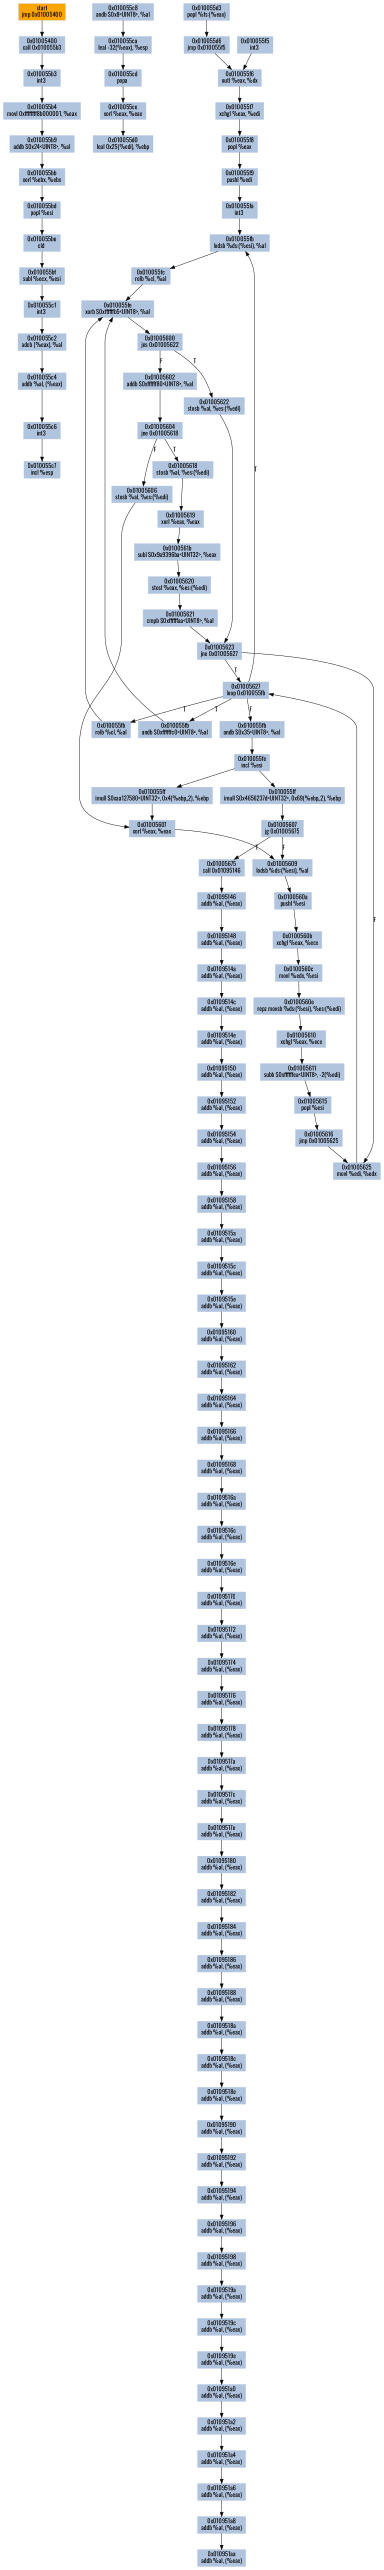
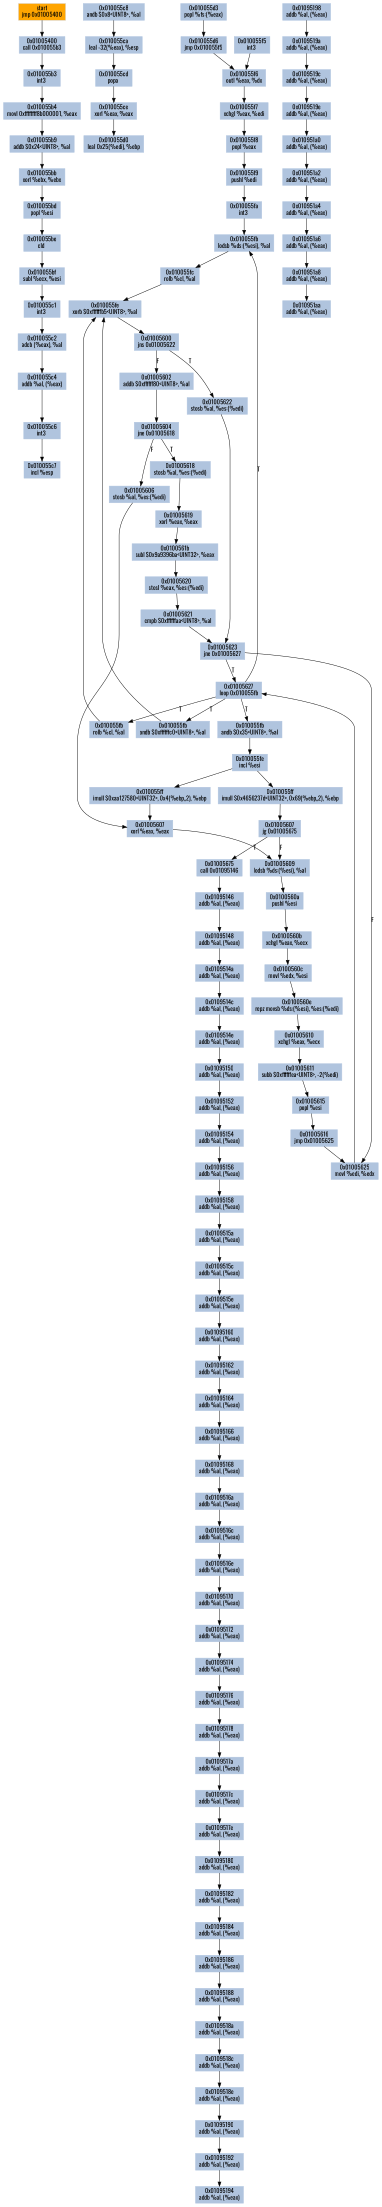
edge "0x01005627 loop 0x010055fb" -> "0x010055fb andb $0x35<UINT8>, %al": label "F" -> "T"
node "0x01095196 addb %al, (%eax)": removed
